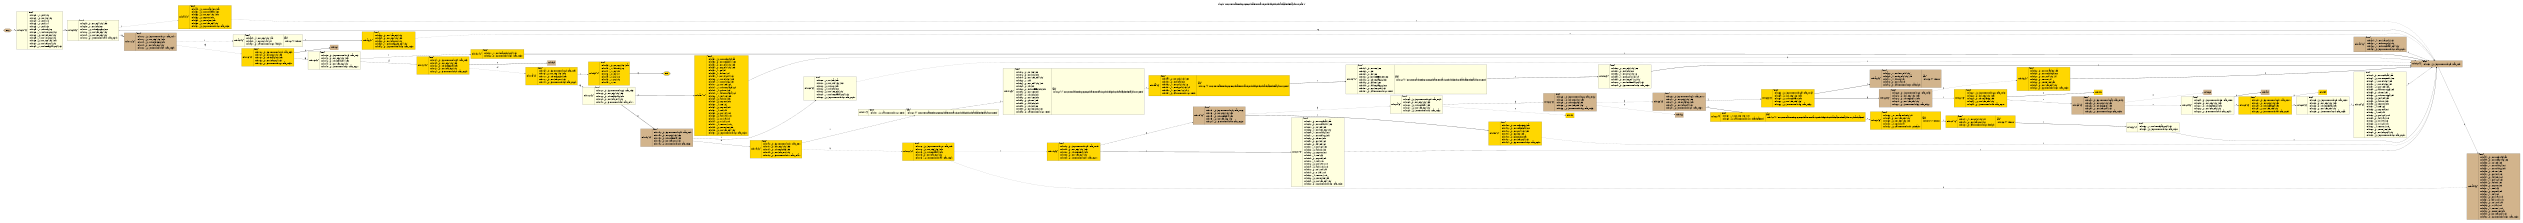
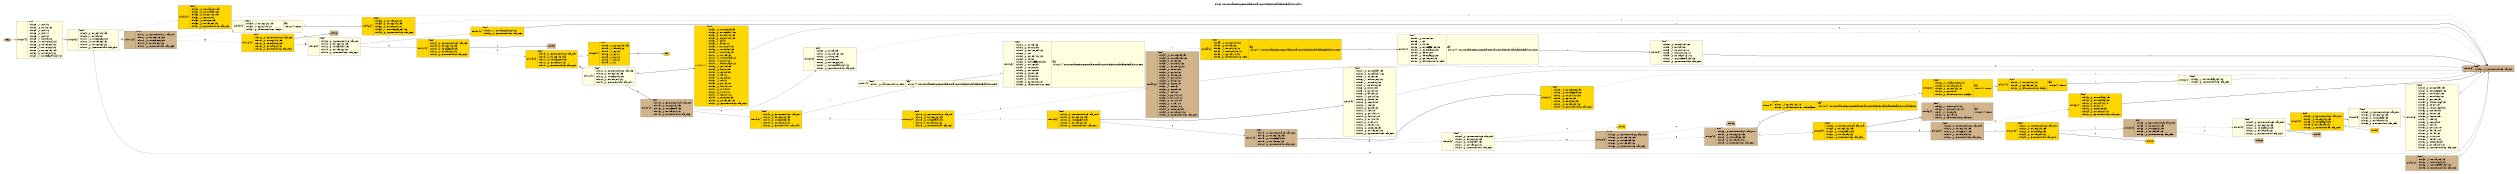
edge "0x401d80 [5]" -> "0x401a94 [83]": reversed
